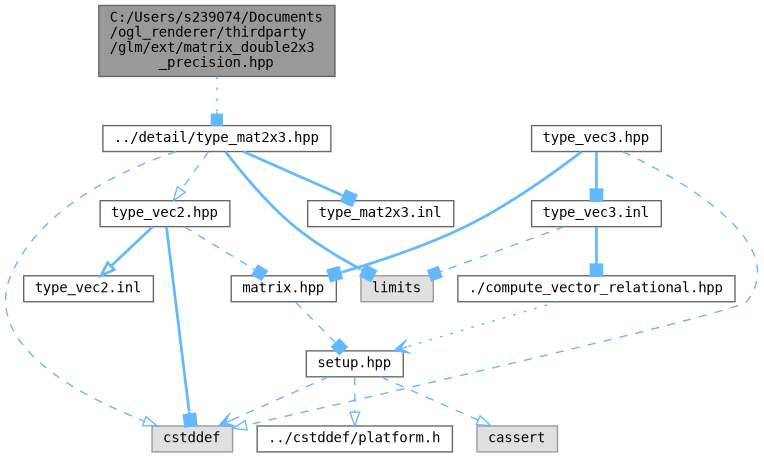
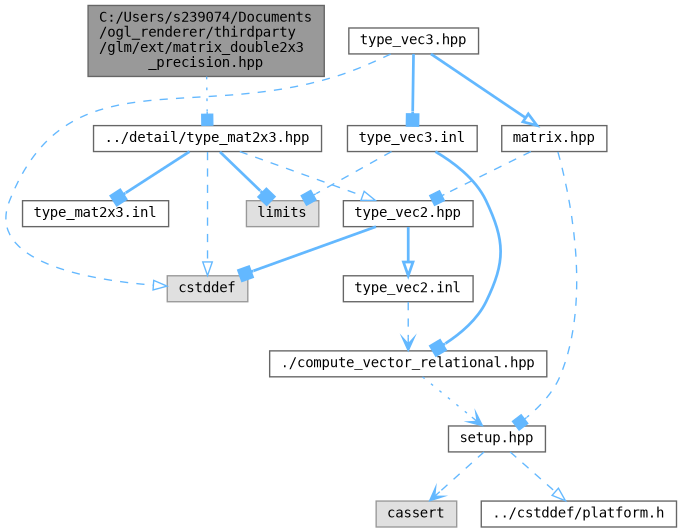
edge "type_vec3.hpp" -> "matrix.hpp": arrowhead box -> onormal
edge "type_vec2.hpp" -> "matrix.hpp": reversed
edge "type_vec2.inl" -> "./compute_vector_relational.hpp": added
edge "setup.hpp" -> "cstddef": removed
edge "setup.hpp" -> "cassert": arrowhead onormal -> vee
